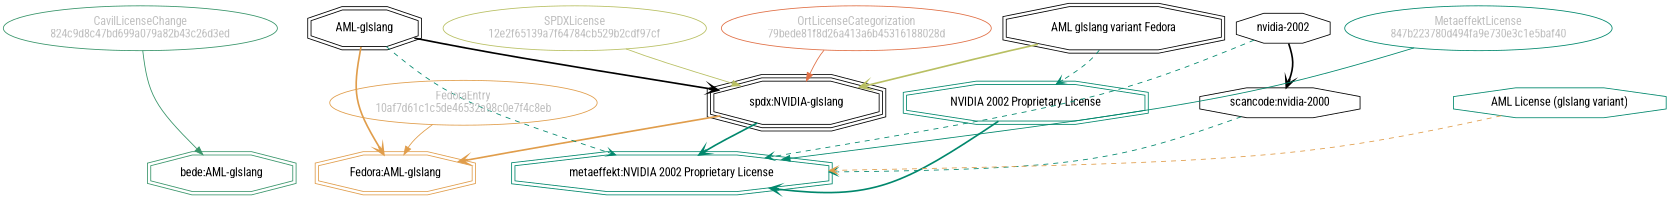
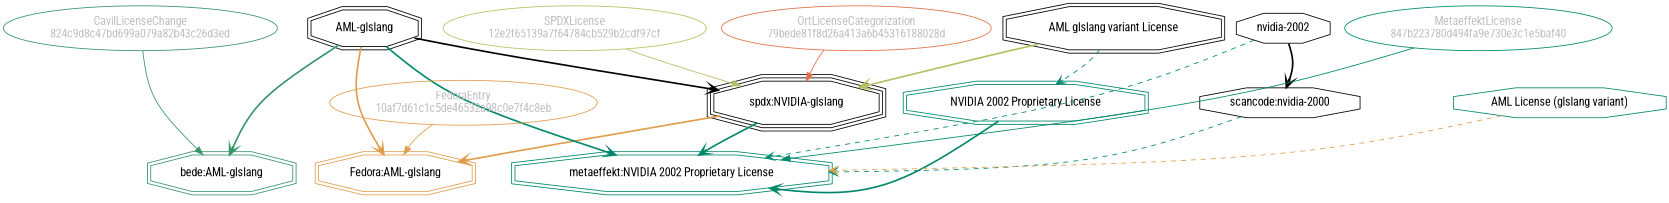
node "AML glslang variant Fedora": label "AML glslang variant Fedora" -> "AML glslang variant License"
edge "AML-glslang" -> "bede:AML-glslang": added
edge "AML-glslang" -> "metaeffekt:NVIDIA 2002 Proprietary License": style dashed -> bold
